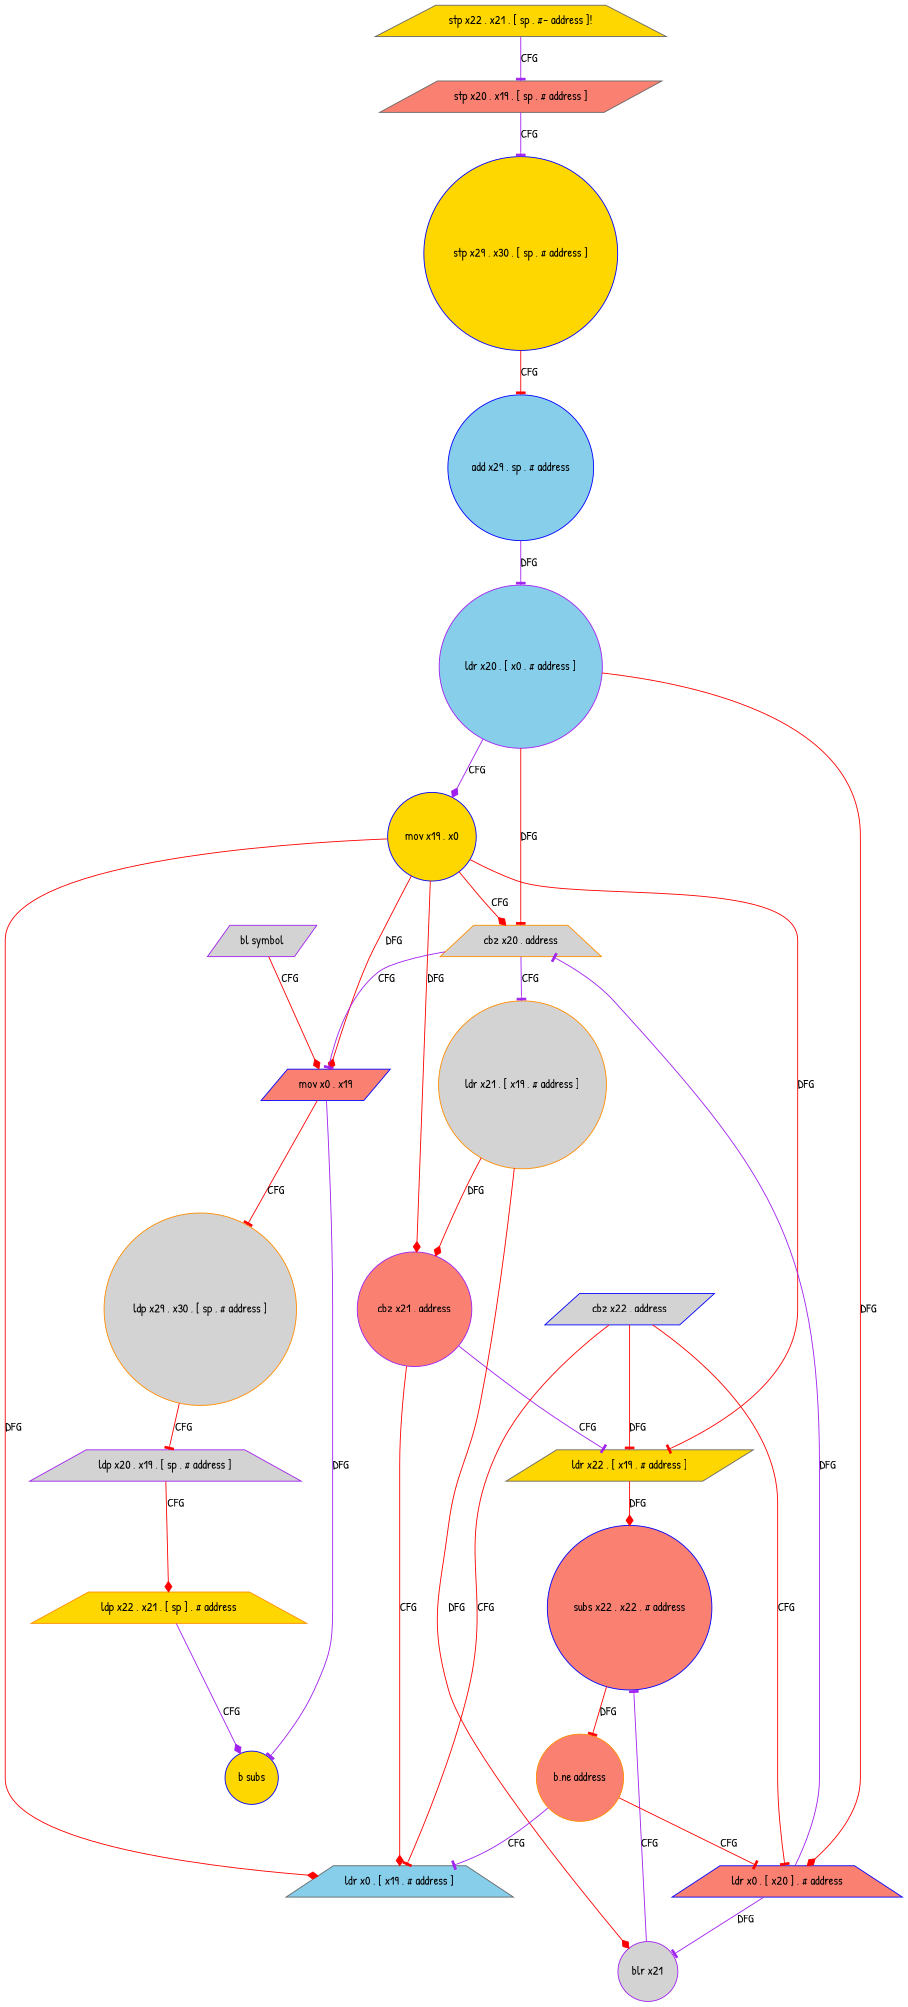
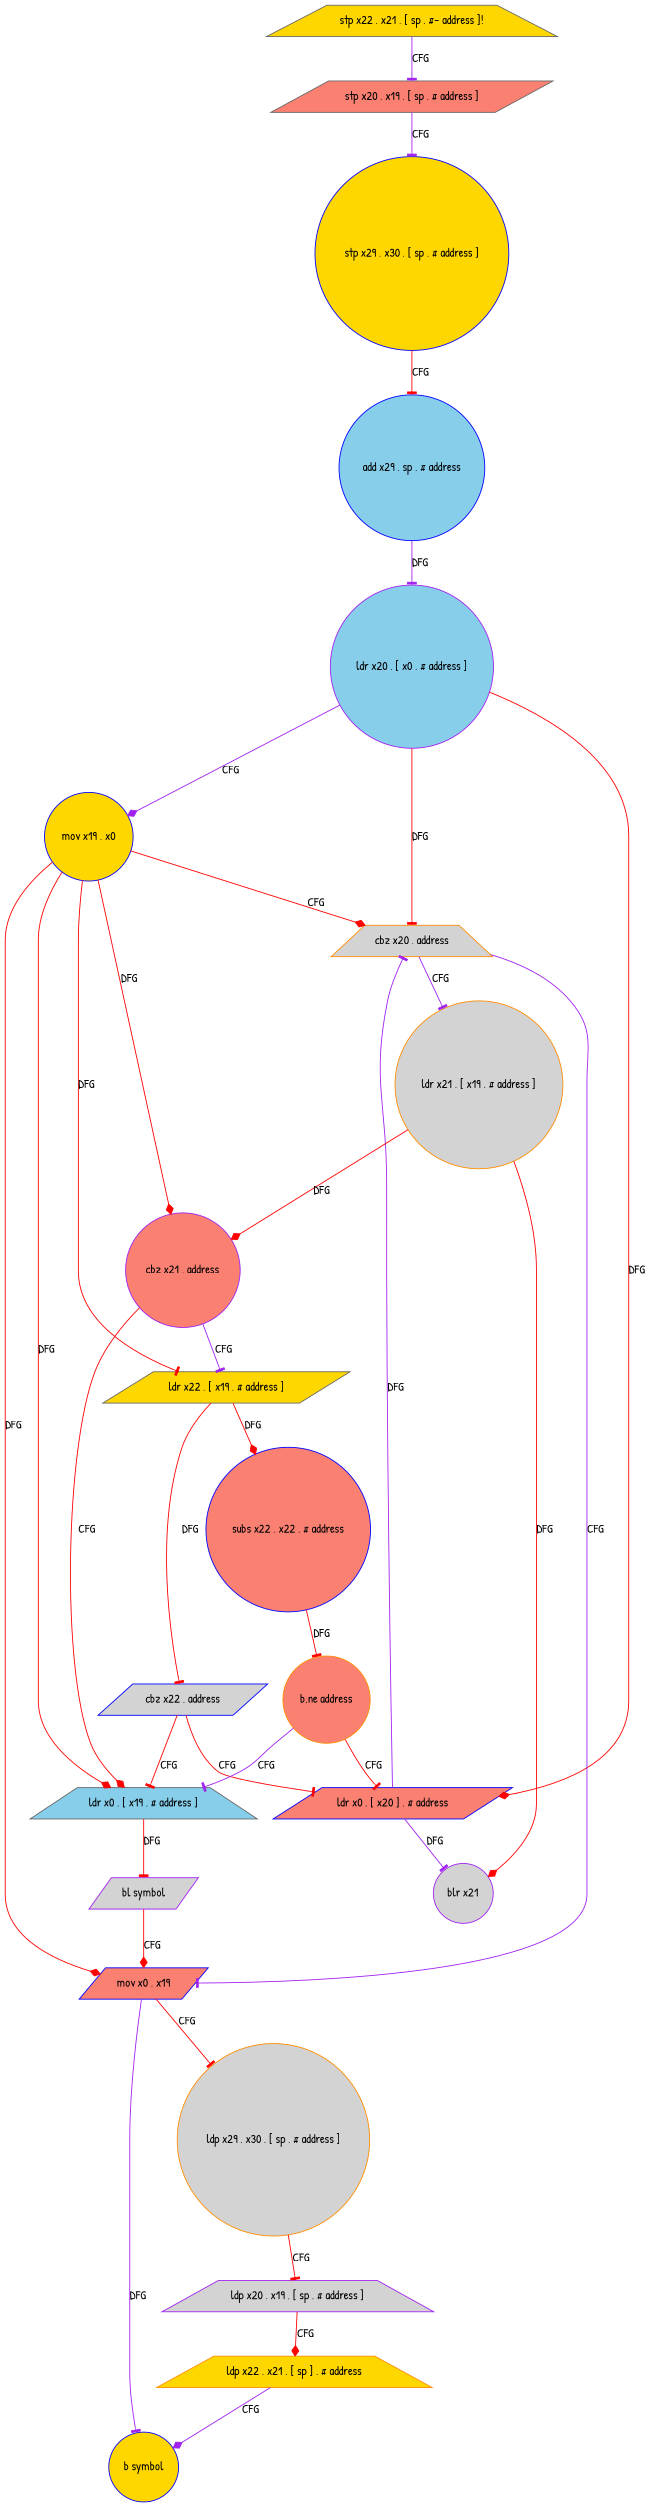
edge "cbz x22 , address" -> "ldr x22 , [ x19 , # address ]": reversed
node "b subs": label "b subs" -> "b symbol"
edge "blr x21" -> "subs x22 , x22 , # address": removed, label "CFG"
edge "ldr x0 , [ x19 , # address ]" -> "bl symbol": added, label "DFG"
node "ldr x0 , [ x20 ] , # address": shape trapezium -> parallelogram
